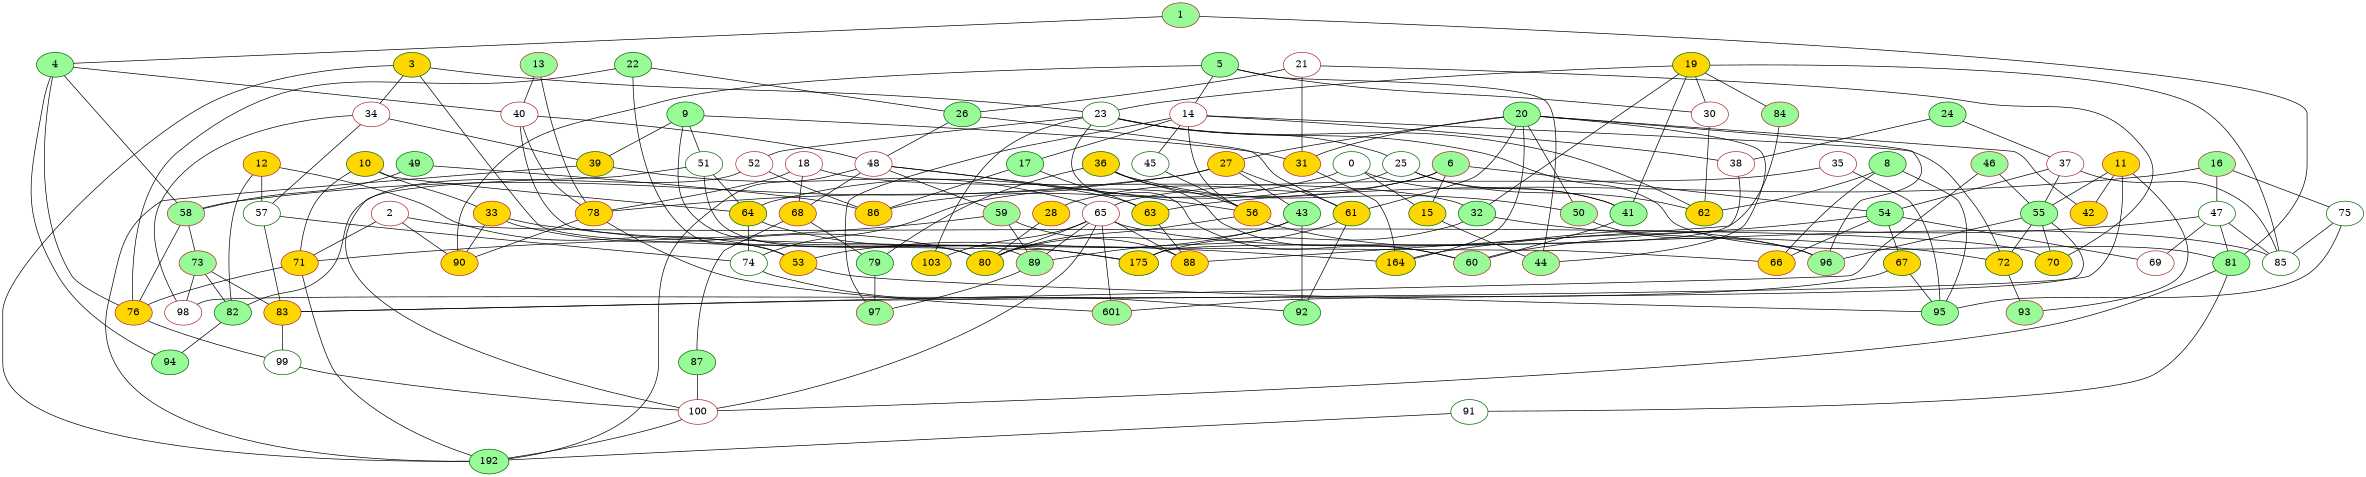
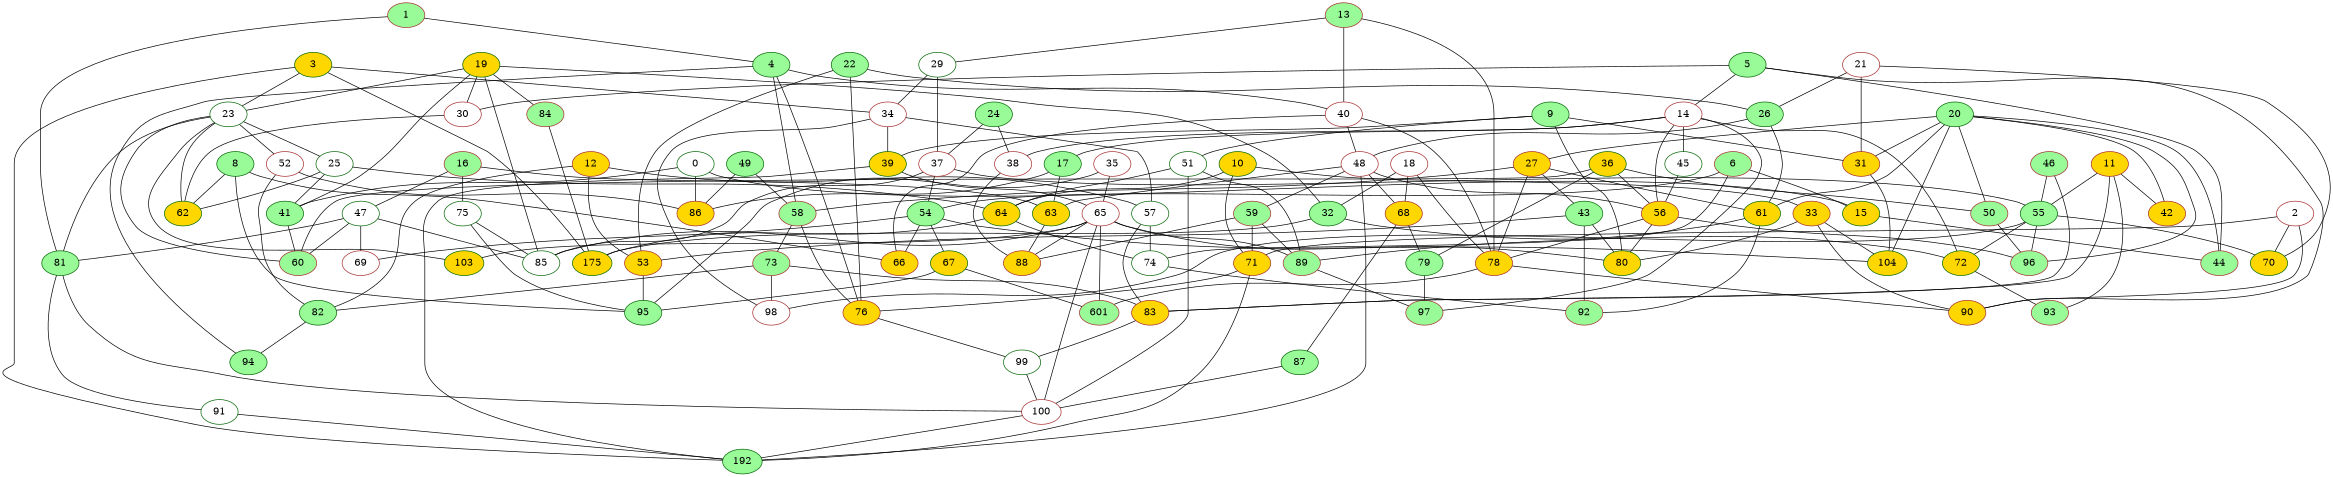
node "29": added
node "28": removed
edge "56" -- "78": added
node "164": label "164" -> "104"
node "92": color darkgreen -> brown
